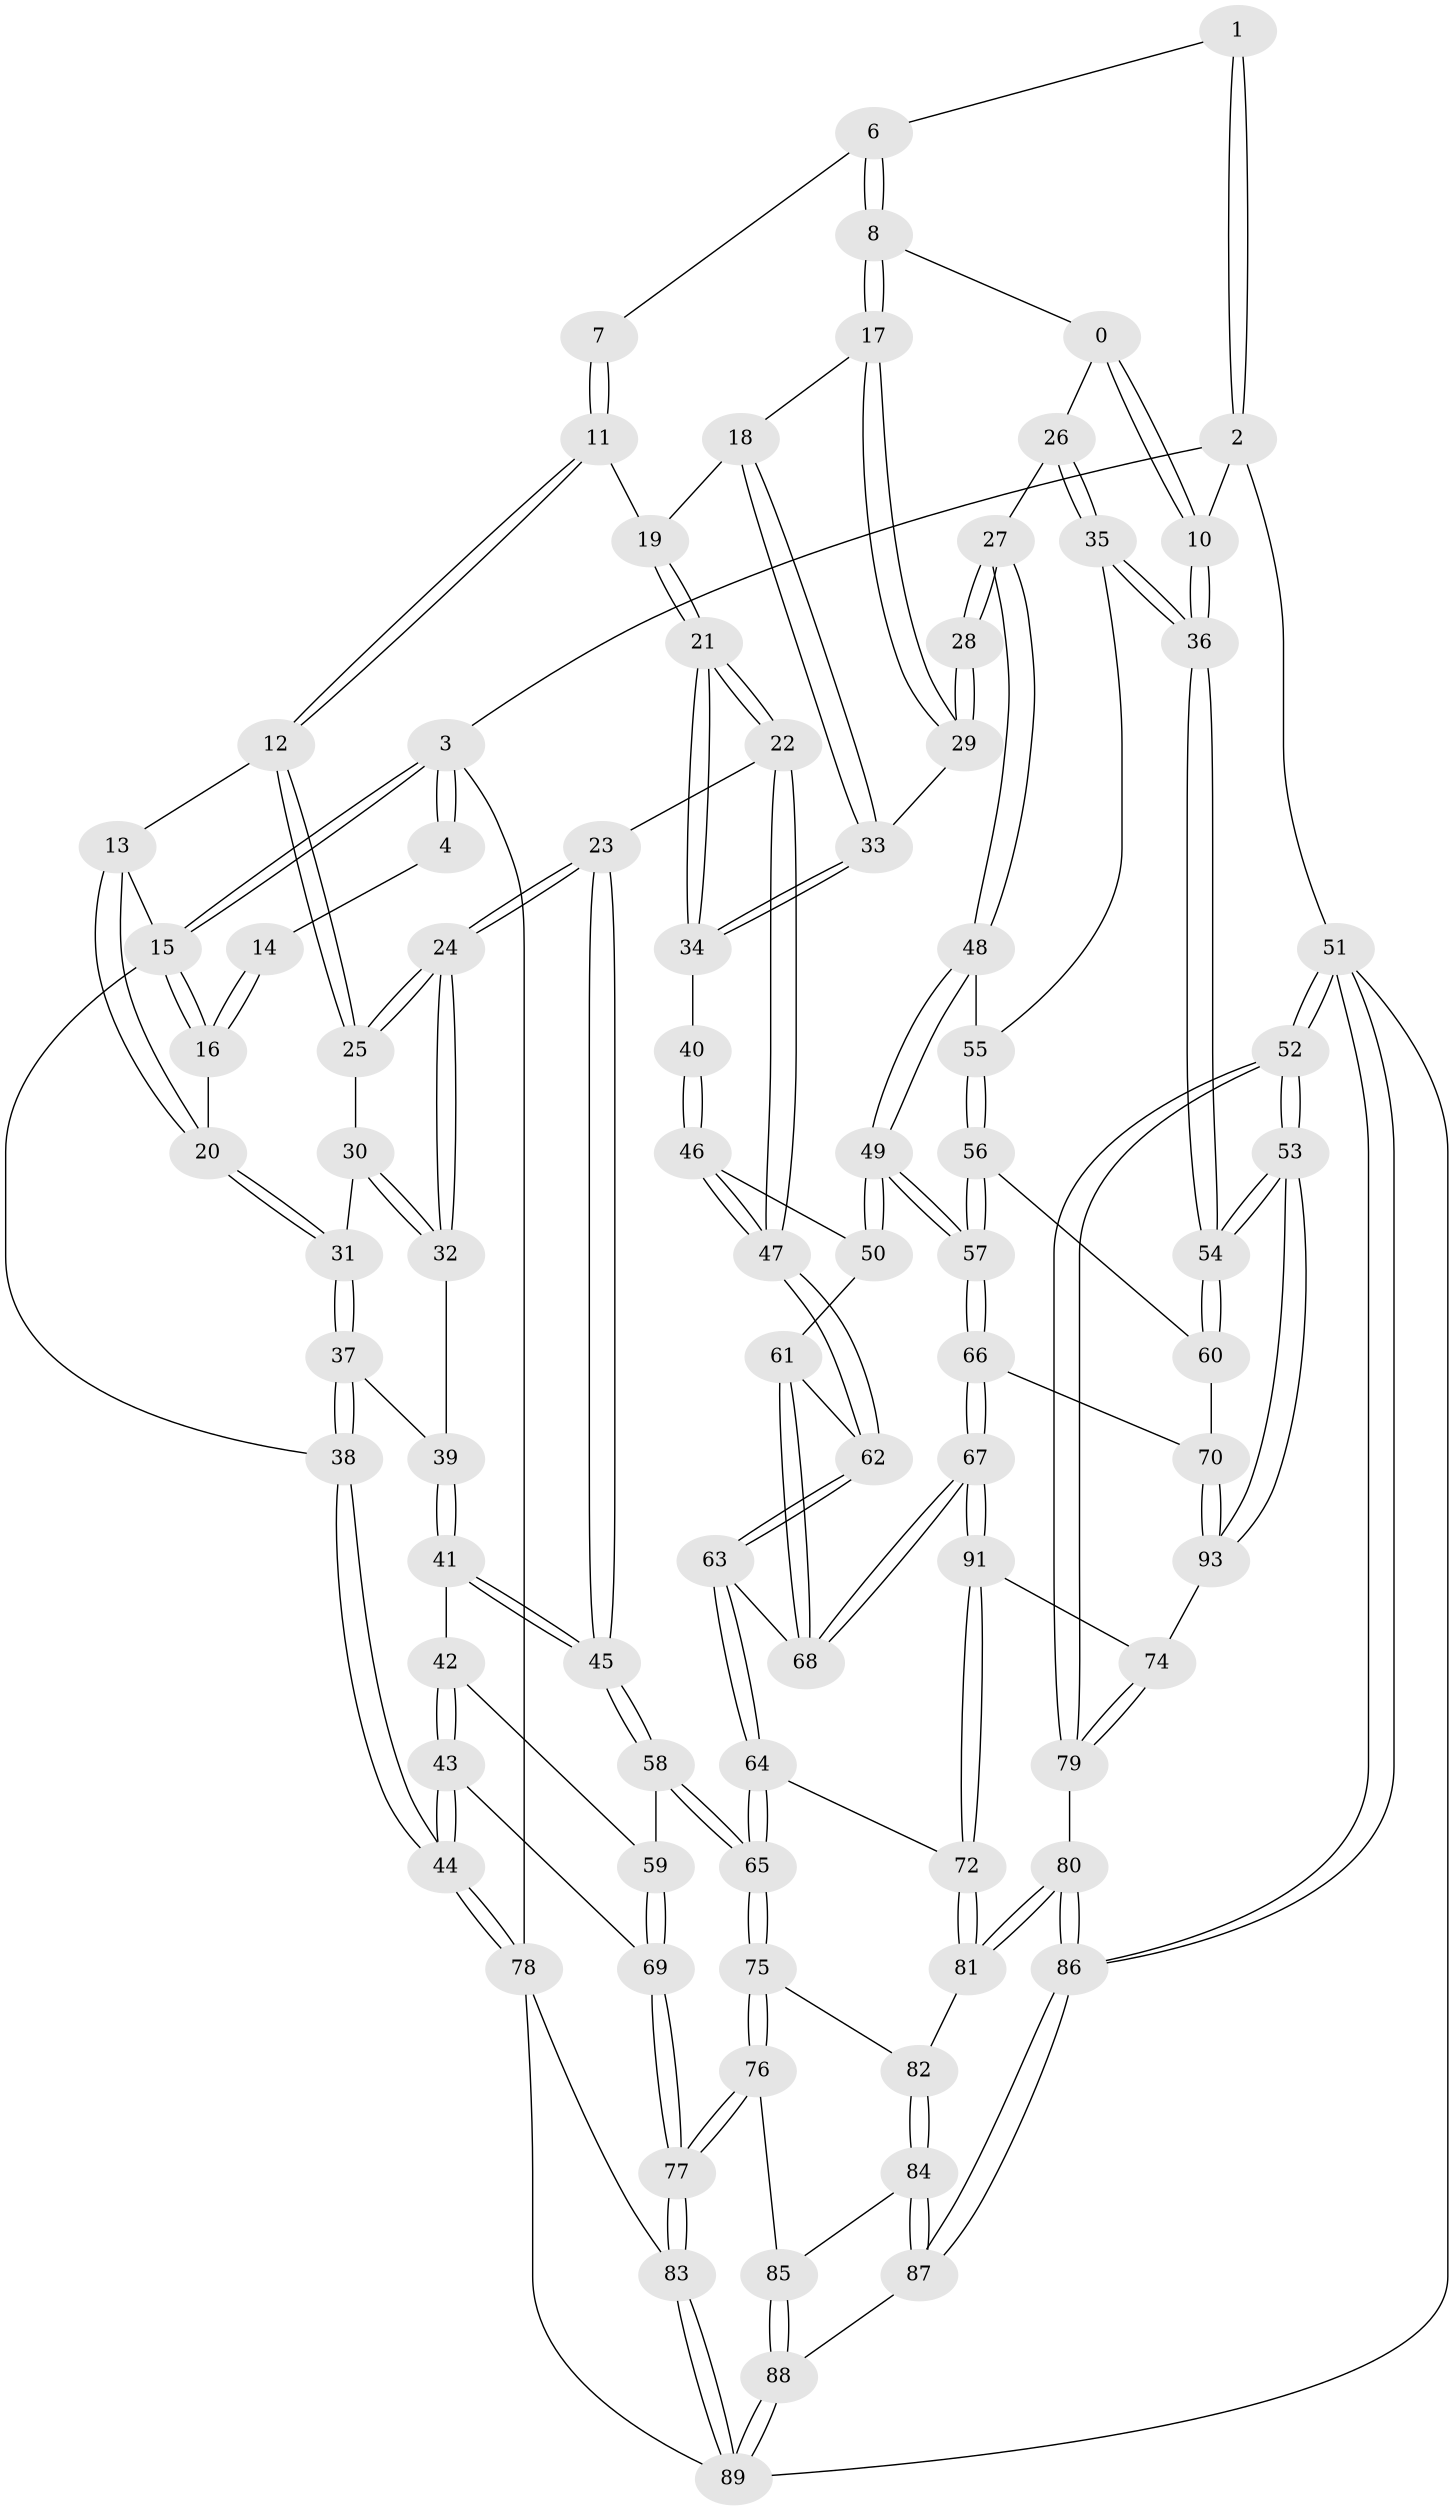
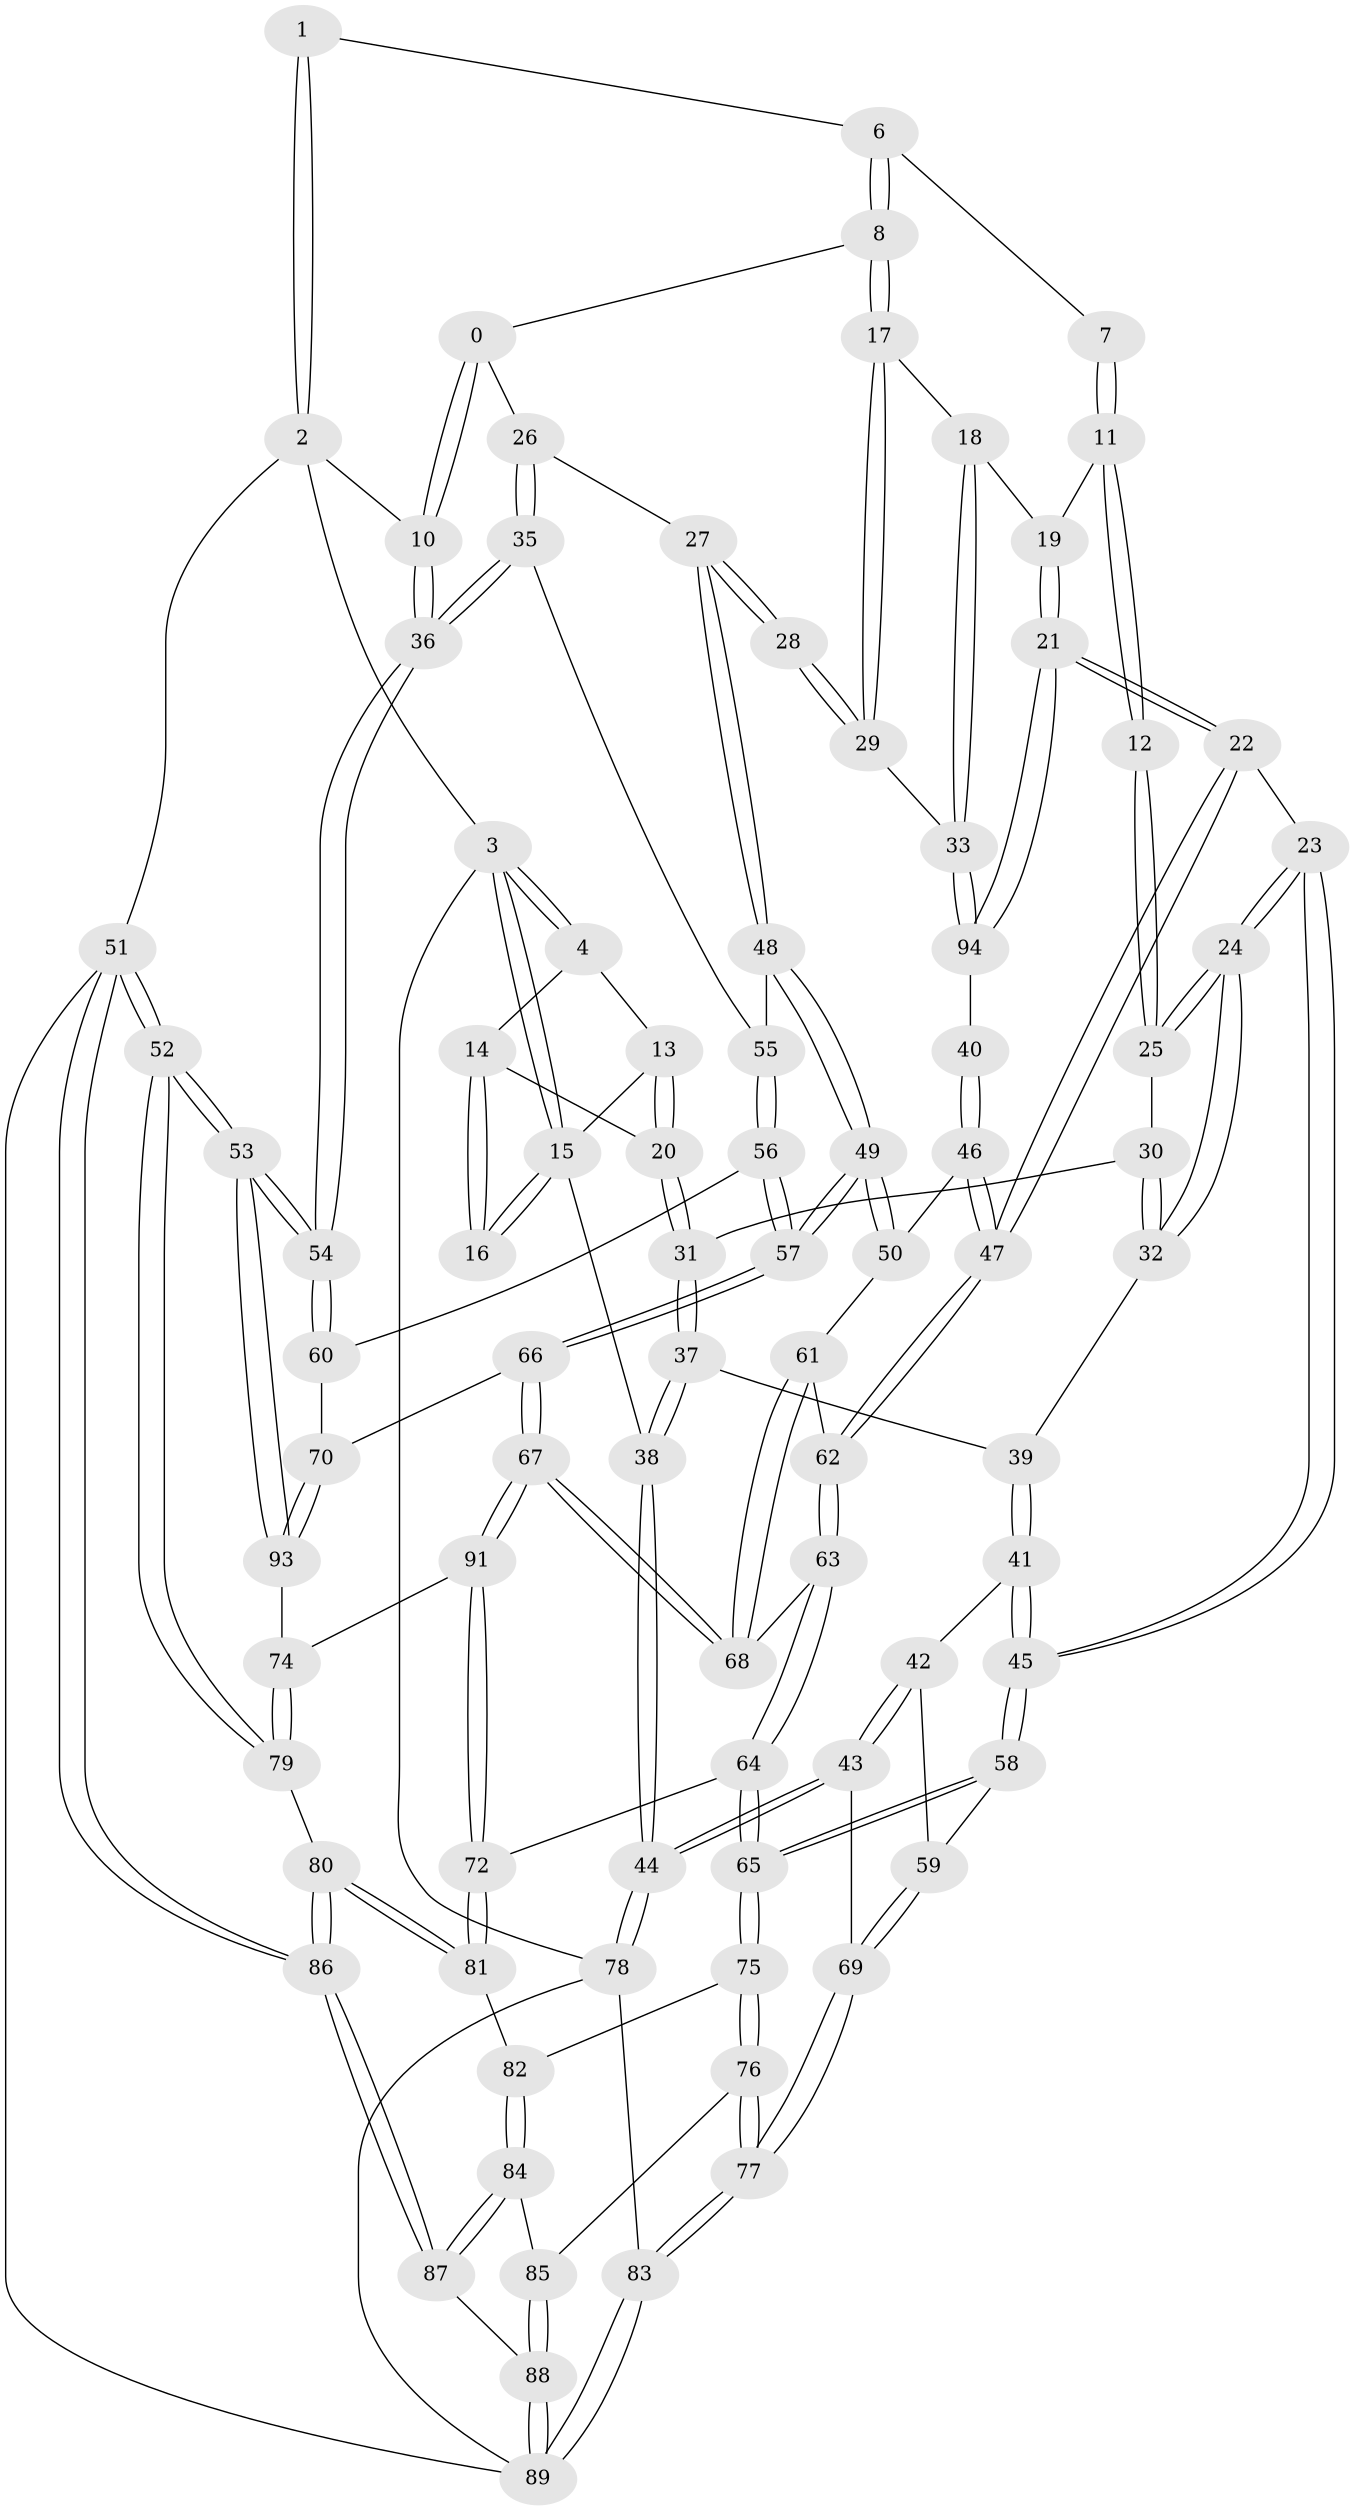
edge "12" -- "13": now "4" -- "13"
node "34": label "34" -> "94"
edge "16" -- "20": now "14" -- "20"
